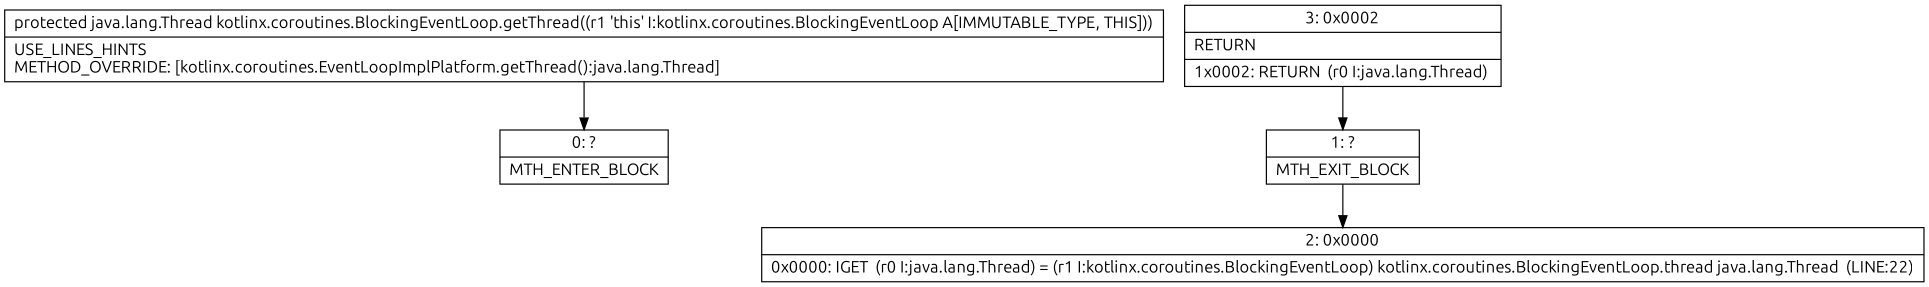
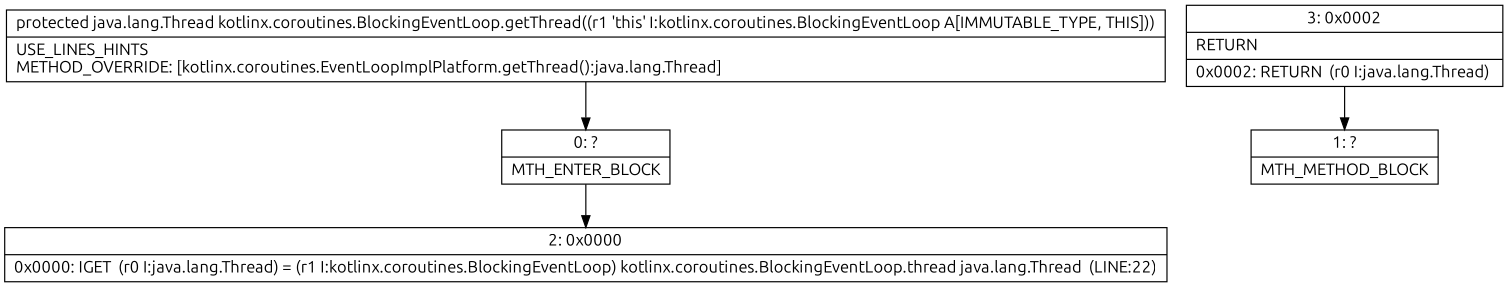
node "3: 0x0002": text "1x0002: RETURN  (r0 I:java.lang.Thread)" -> "0x0002: RETURN  (r0 I:java.lang.Thread)"
node "1: ?": text "MTH_EXIT_BLOCK" -> "MTH_METHOD_BLOCK"
edge "1: ?" -> "2: 0x0000": now "0: ?" -> "2: 0x0000"
